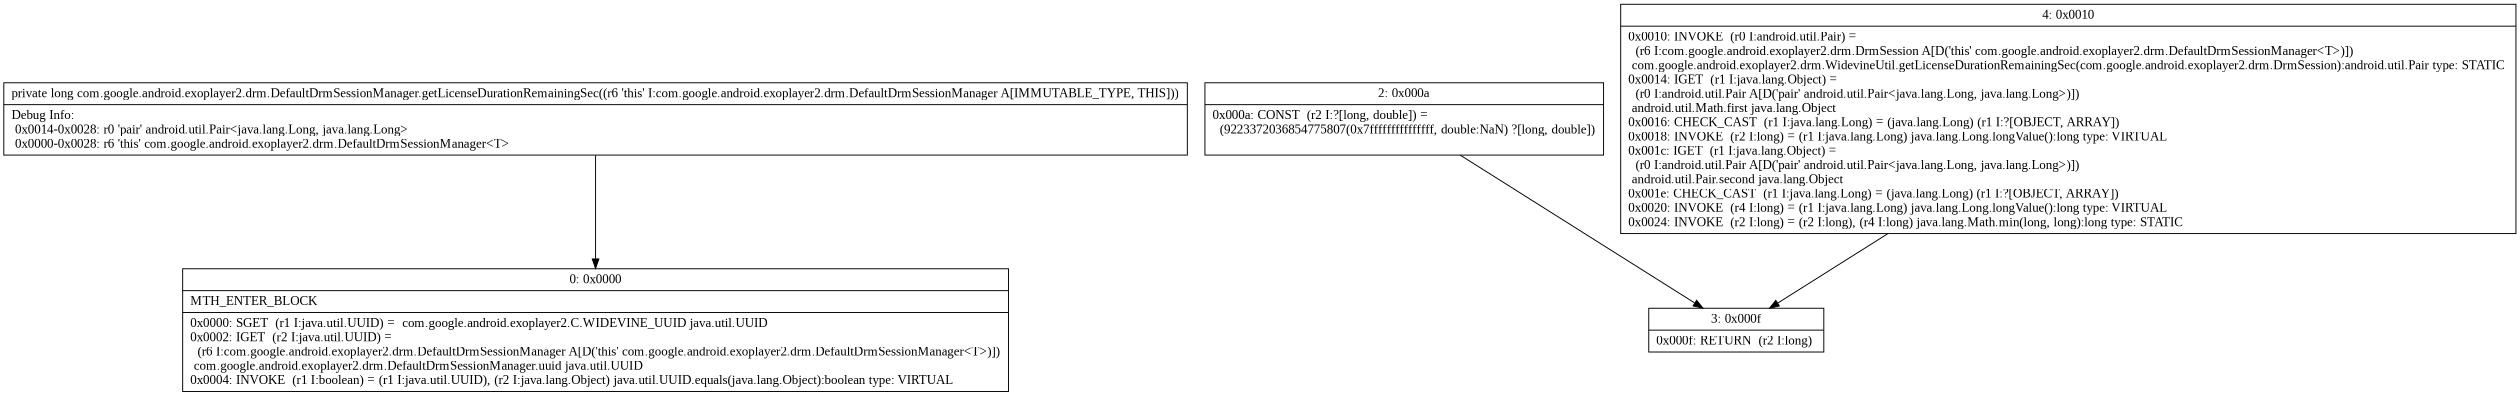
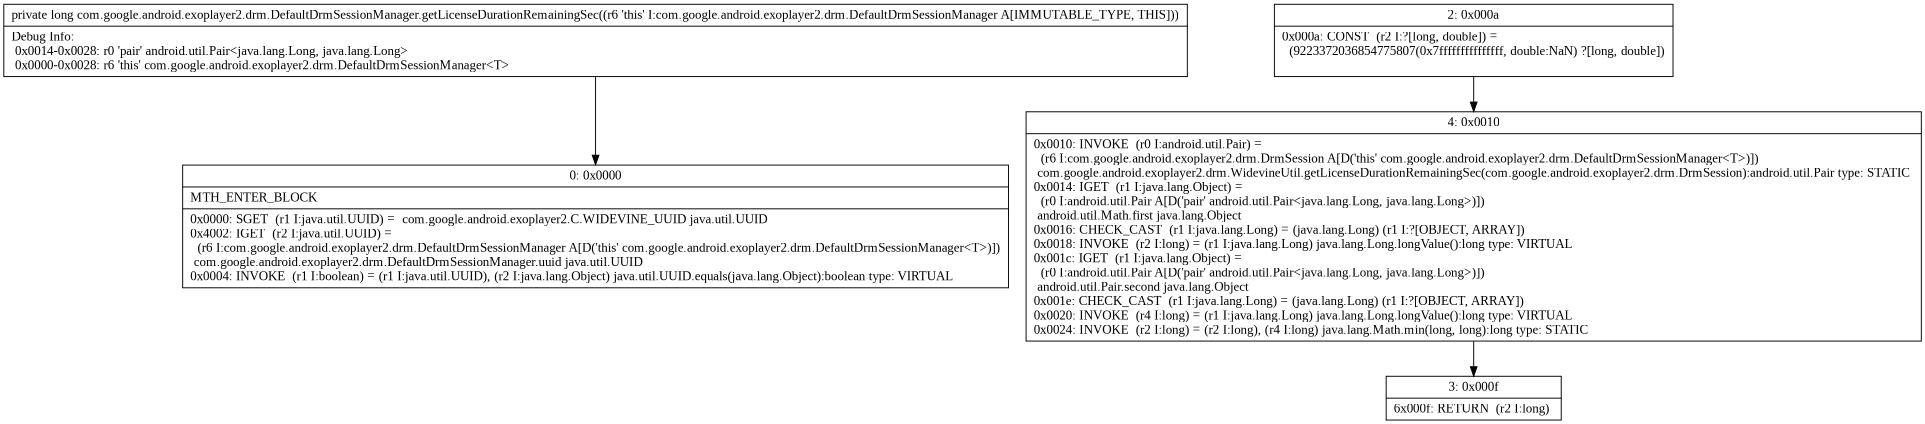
edge "2: 0x000a" -> "3: 0x000f": now "2: 0x000a" -> "4: 0x0010"
node "0: 0x0000": text "0x0002: IGET  (r2 I:java.util.UUID) =" -> "0x4002: IGET  (r2 I:java.util.UUID) ="
node "3: 0x000f": text "0x000f: RETURN  (r2 I:long)" -> "6x000f: RETURN  (r2 I:long)"
